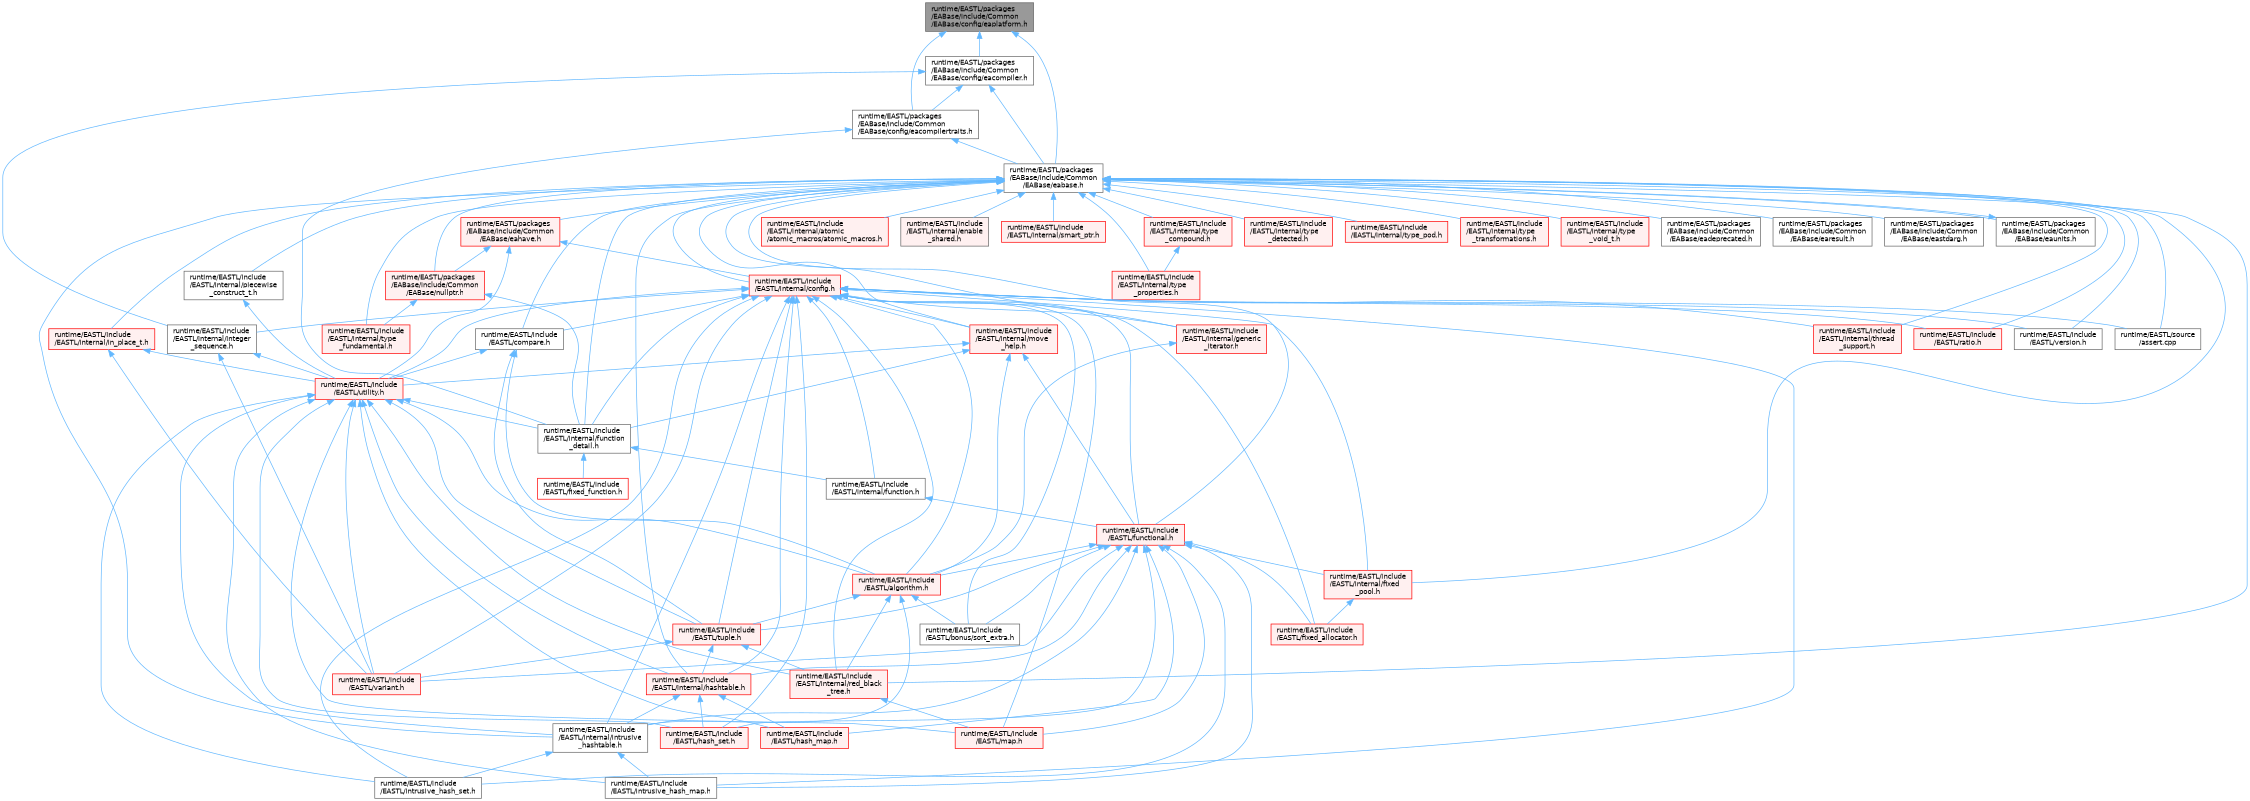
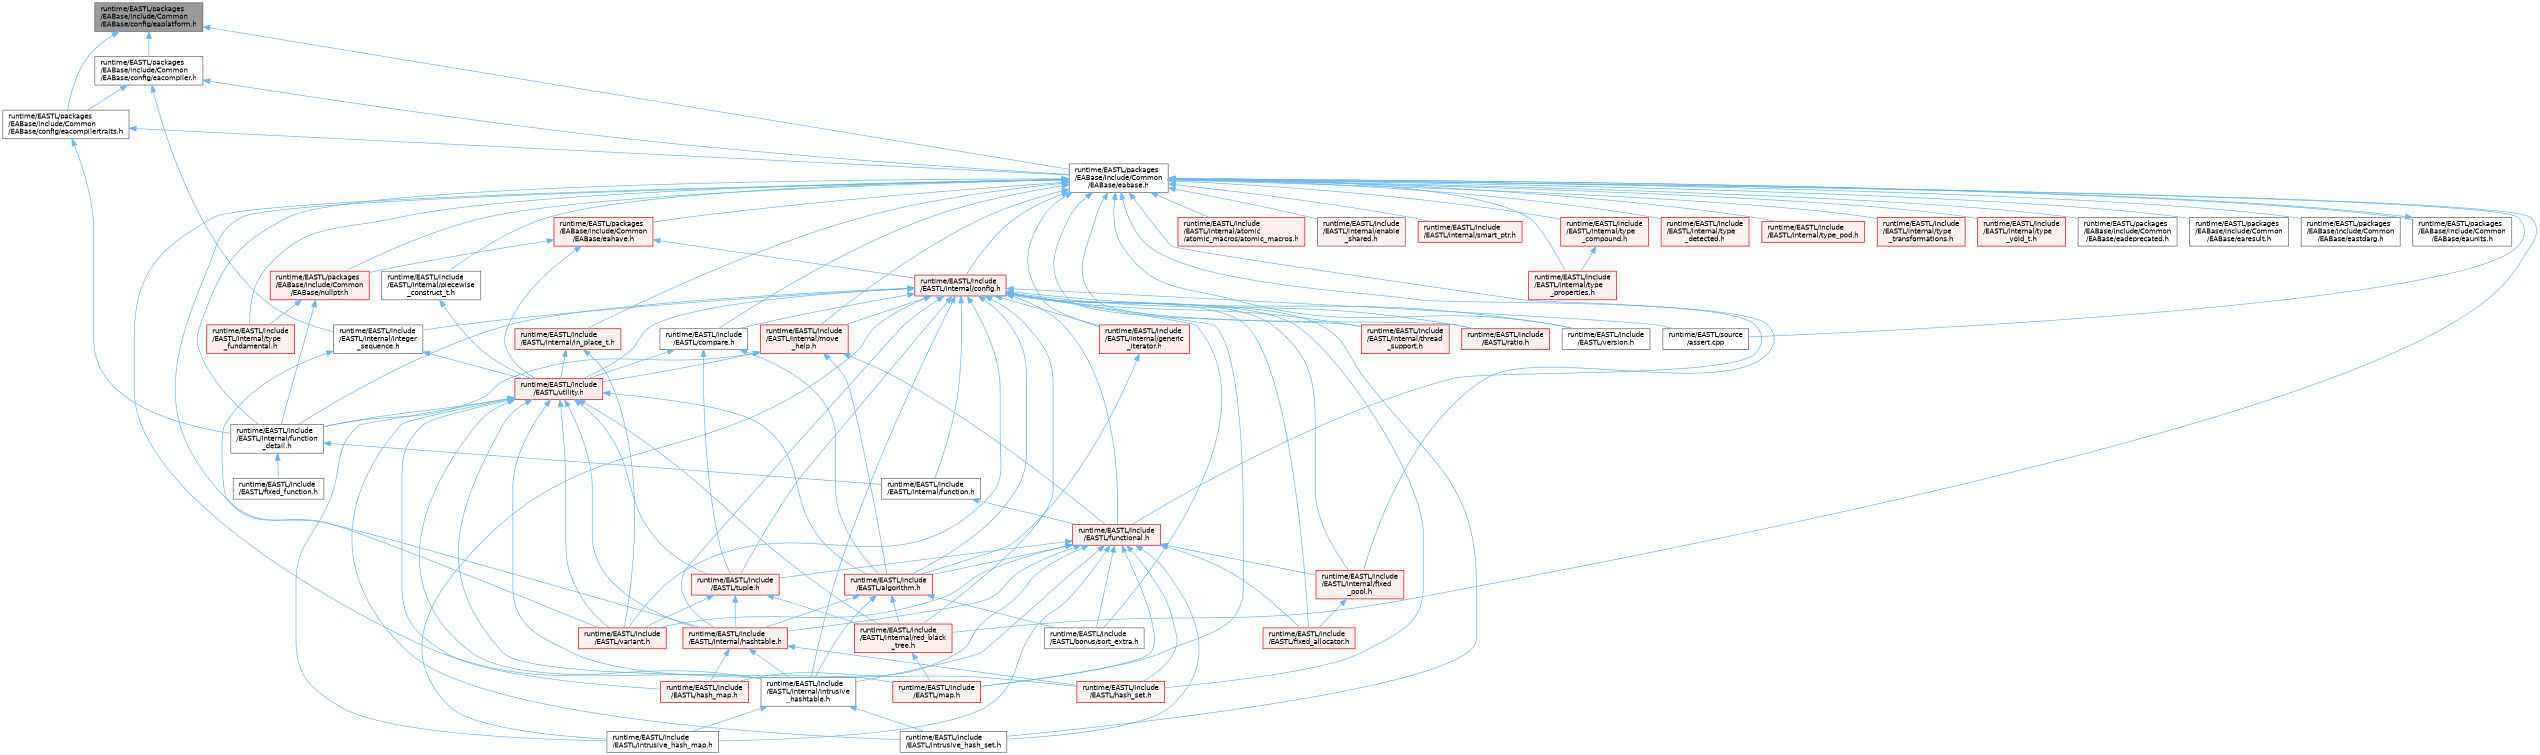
node "runtime/EASTL/include /EASTL/fixed_function.h": color red -> grey40
edge "runtime/EASTL/include /EASTL/tuple.h" -> "runtime/EASTL/include /EASTL/algorithm.h": now "runtime/EASTL/include /EASTL/internal/hashtable.h" -> "runtime/EASTL/include /EASTL/algorithm.h"
